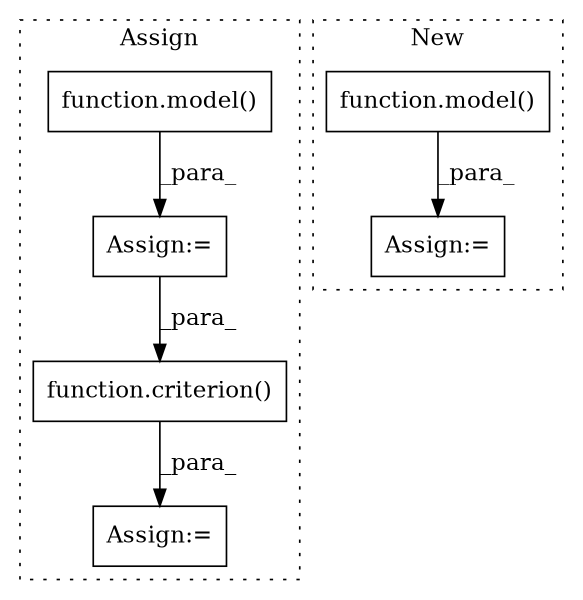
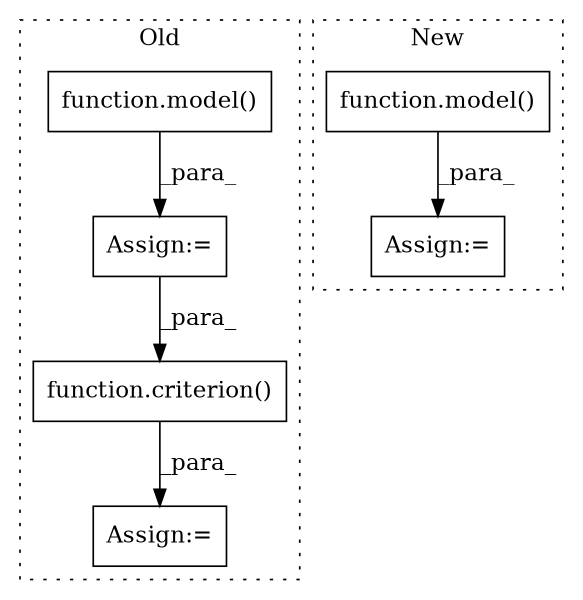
cluster "Assign": label "Assign" -> "Old"
